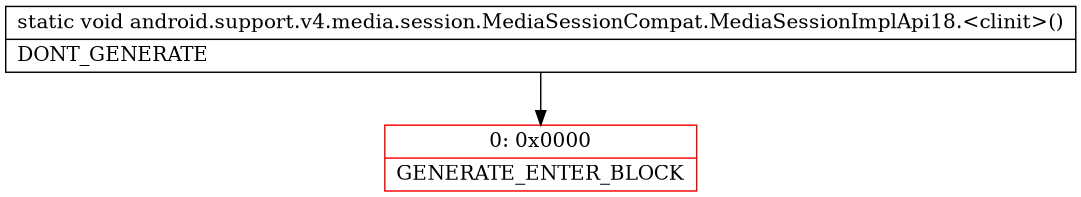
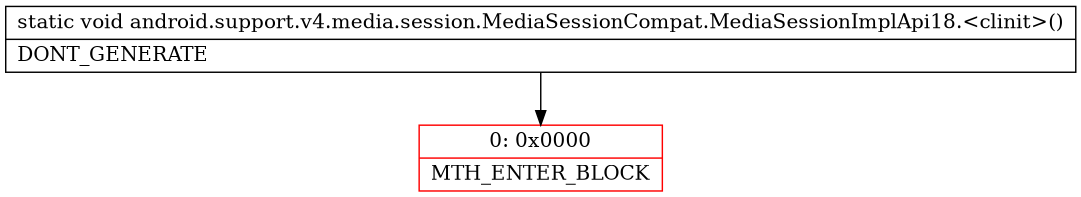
node "0: 0x0000": text "GENERATE_ENTER_BLOCK" -> "MTH_ENTER_BLOCK"
